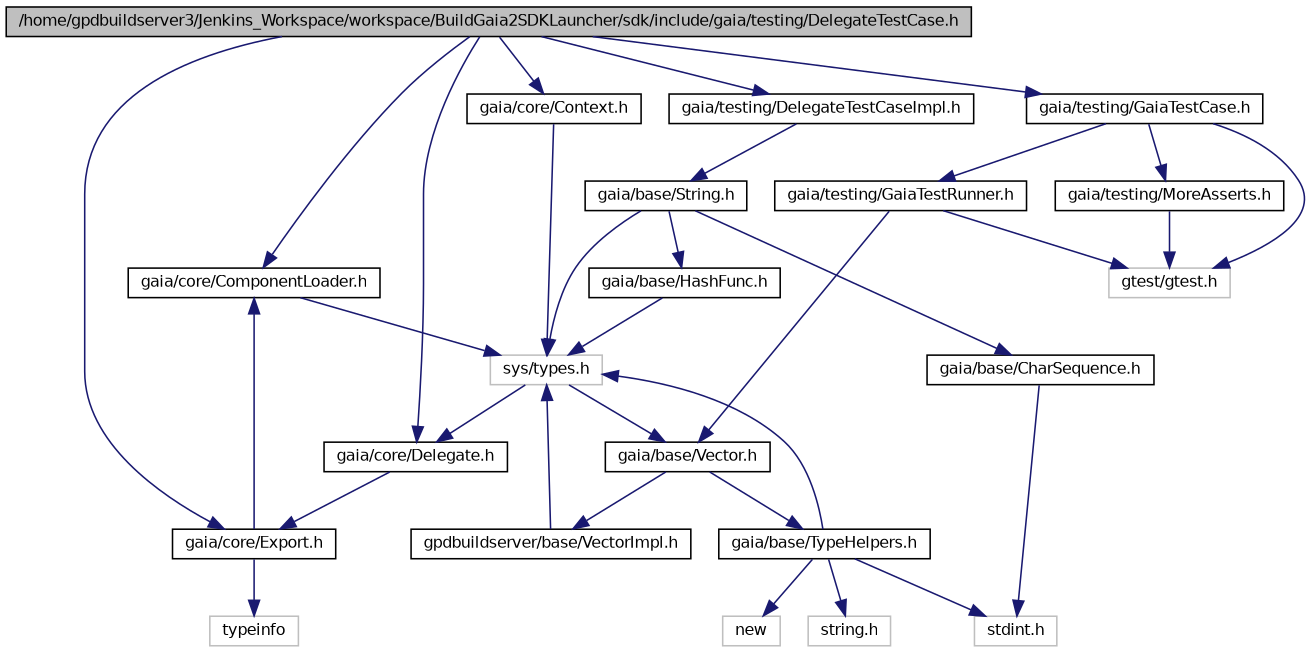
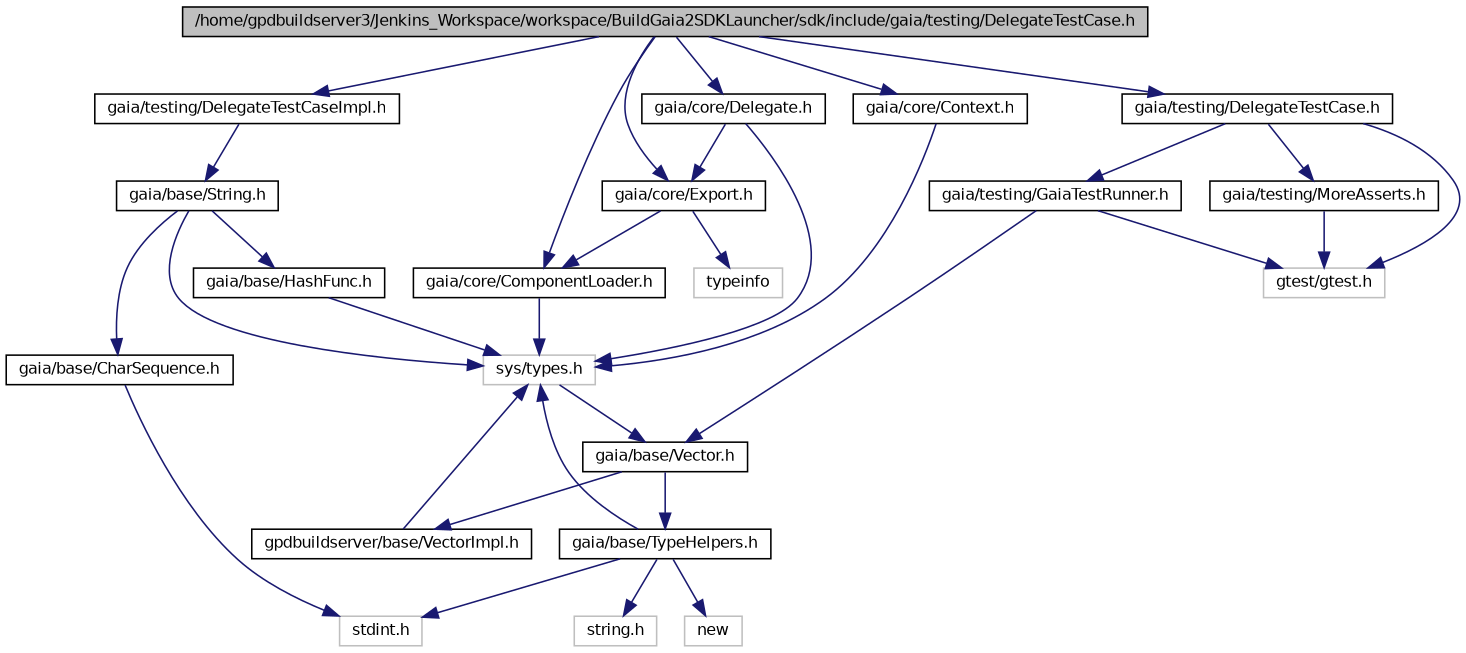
node "gaia/testing/GaiaTestCase.h": label "gaia/testing/GaiaTestCase.h" -> "gaia/testing/DelegateTestCase.h"
edge "sys/types.h" -> "gaia/core/Delegate.h": reversed
